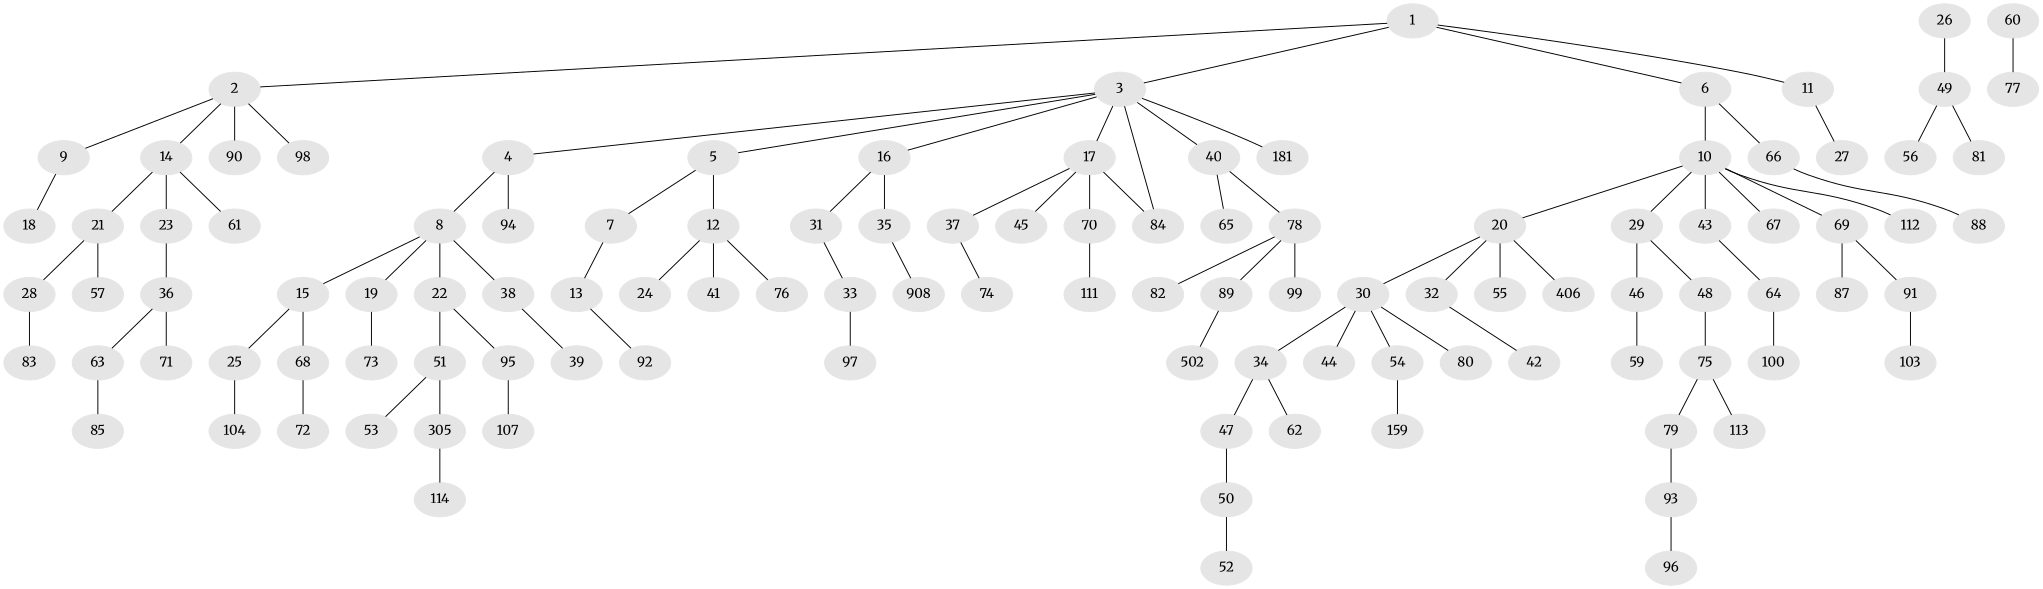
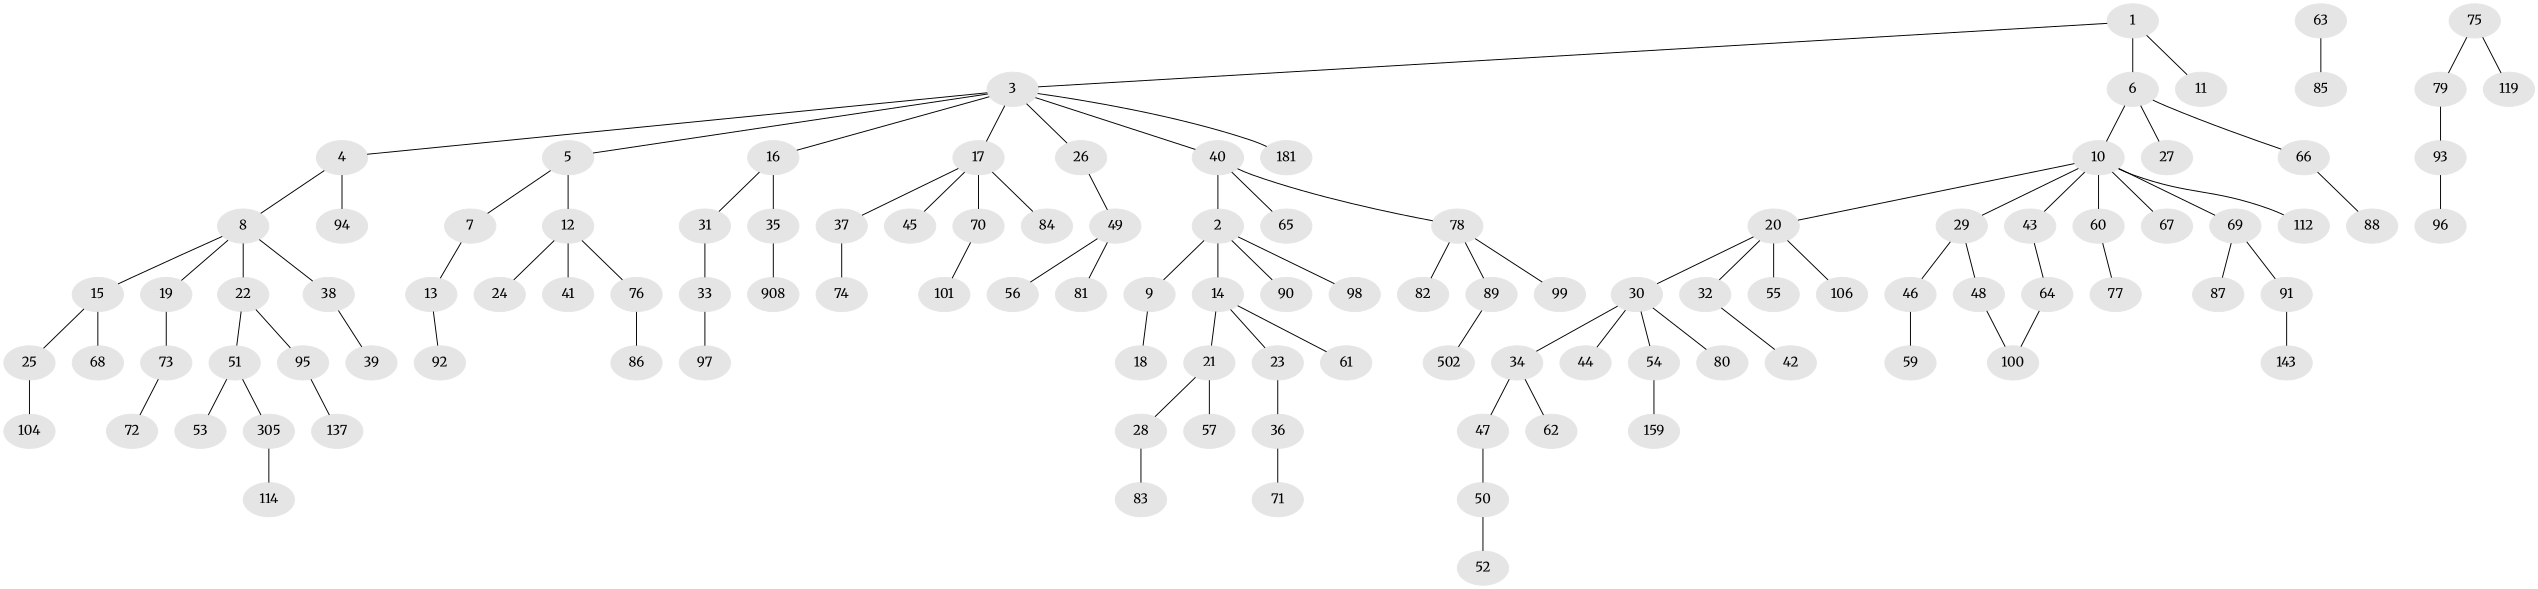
edge "1" -- "2": now "40" -- "2"
edge "11" -- "27": now "6" -- "27"
edge "3" -- "84": now "3" -- "26"
edge "10" -- "60": added
node "111": label "111" -> "101"
node "406": label "406" -> "106"
edge "36" -- "63": removed
edge "48" -- "75": now "48" -- "100"
node "86": added
node "103": label "103" -> "143"
edge "68" -- "72": now "73" -- "72"
node "107": label "107" -> "137"
node "113": label "113" -> "119"
